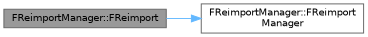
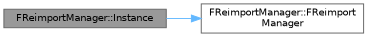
node "FReimportManager::FReimport": label "FReimportManager::FReimport" -> "FReimportManager::Instance"
